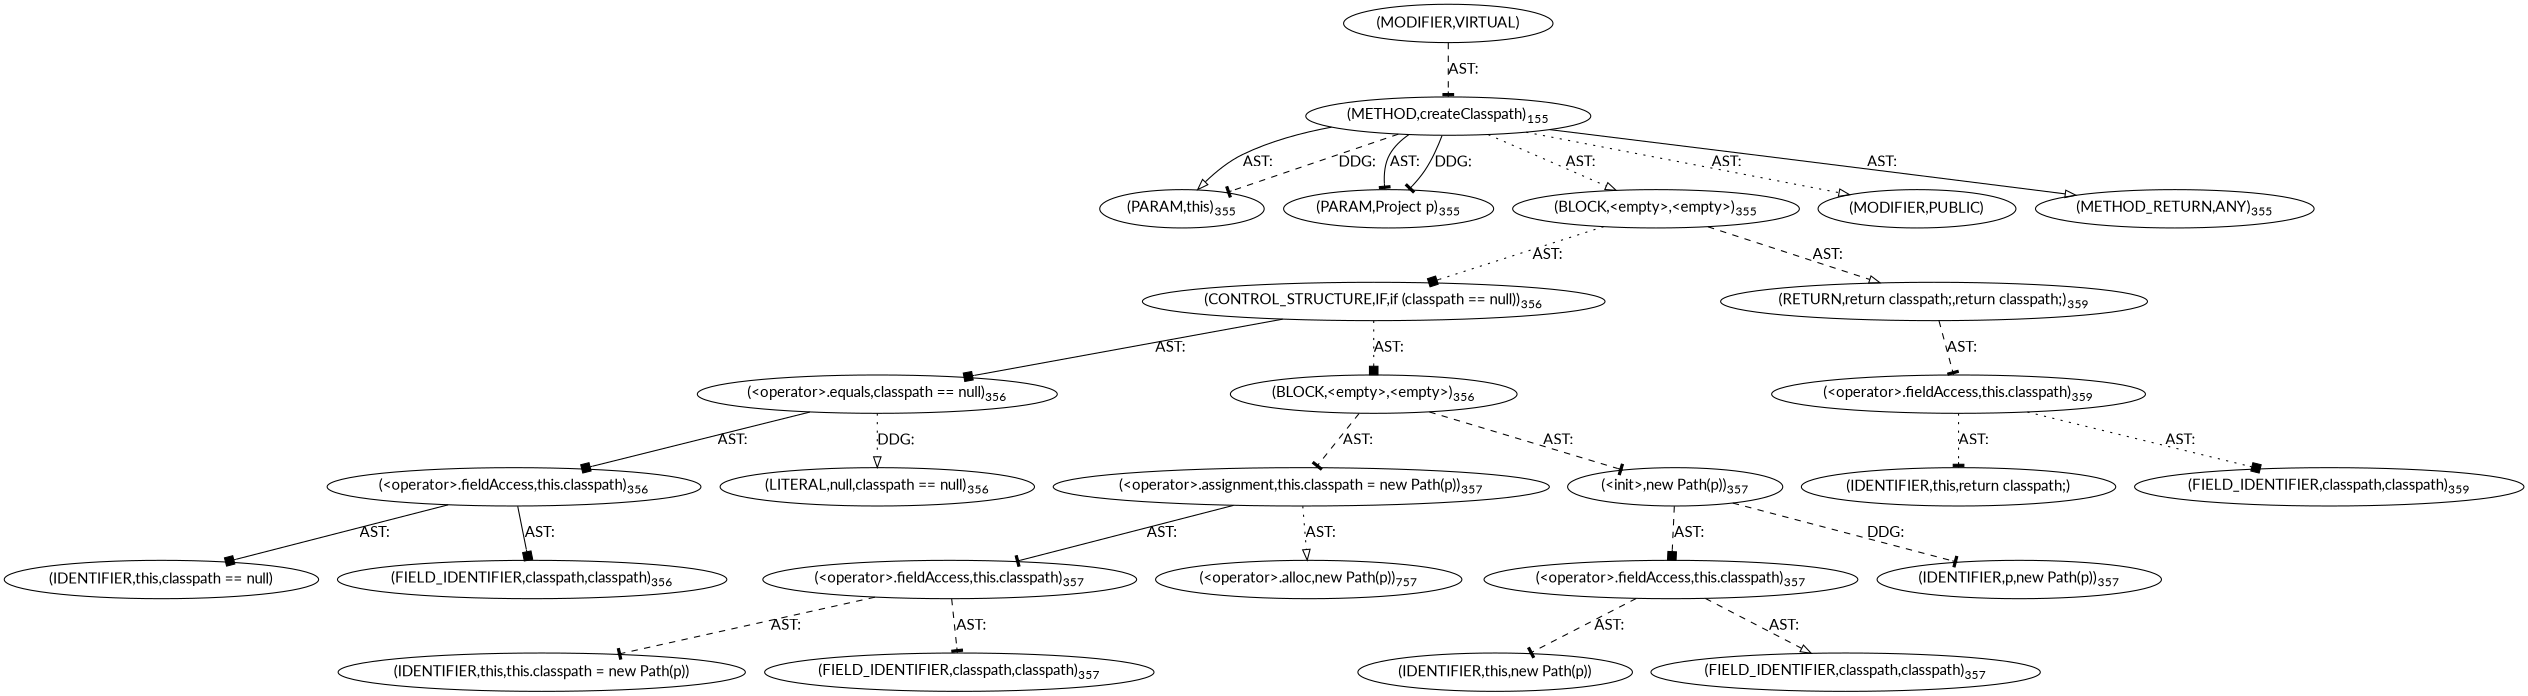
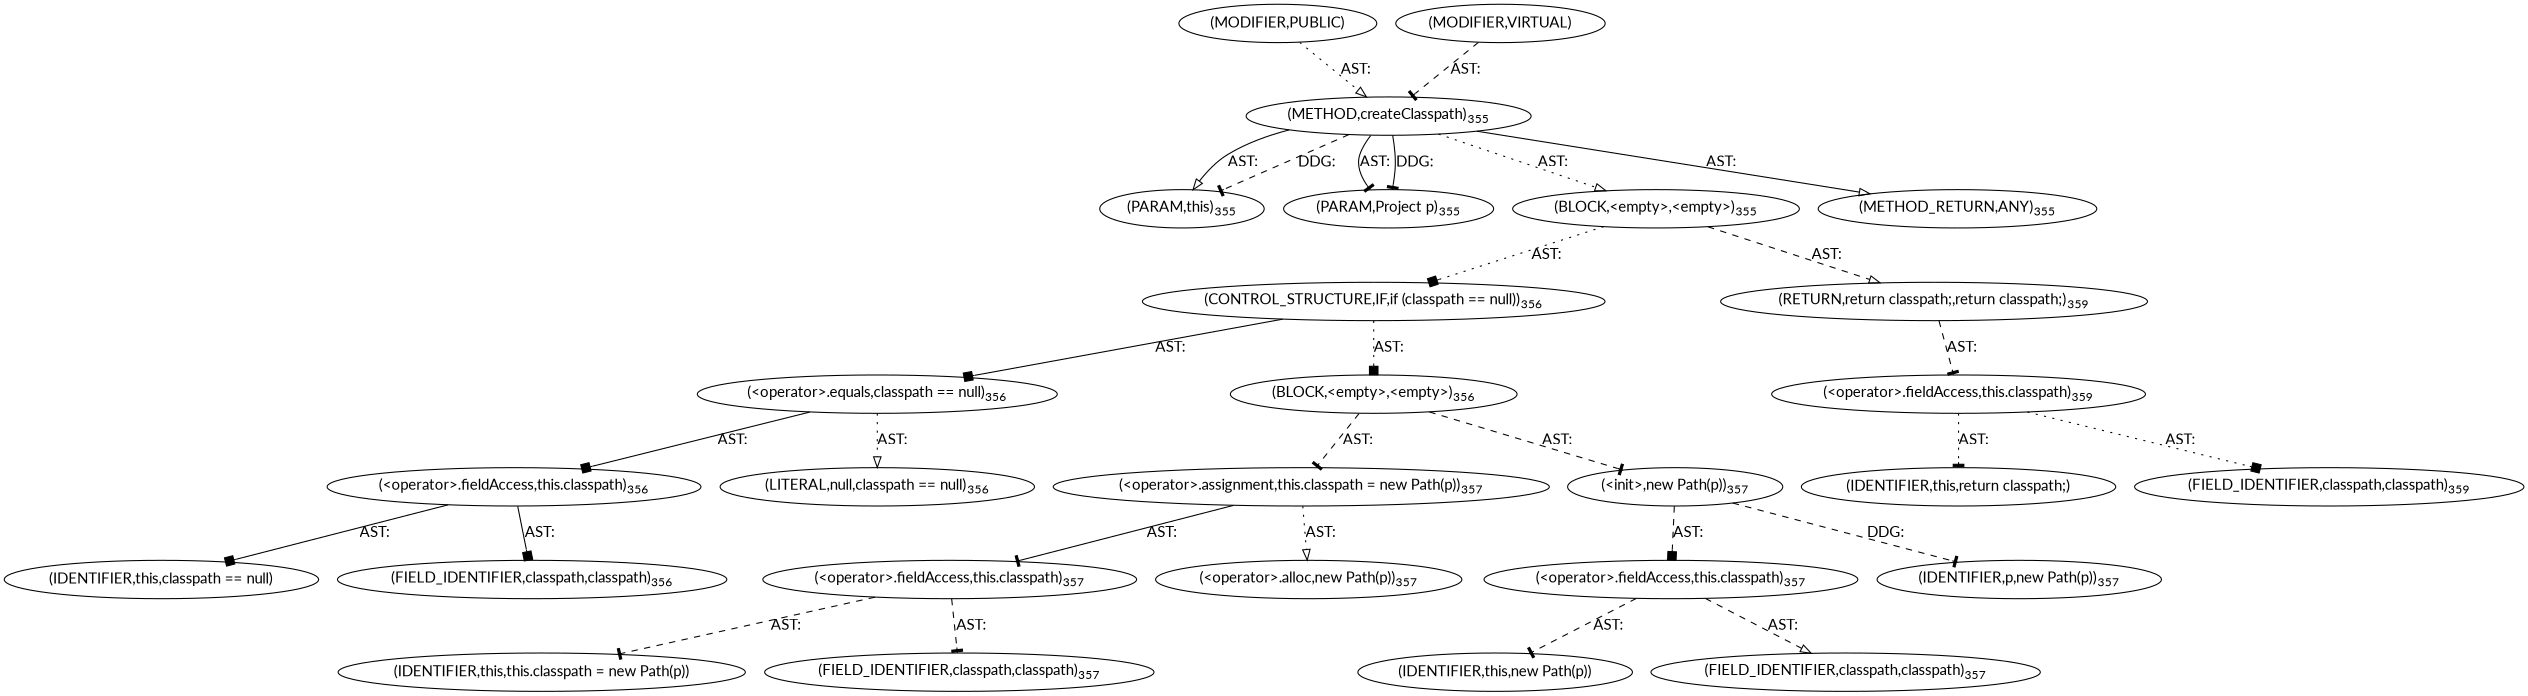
node "(METHOD,createClasspath)": text "155" -> "355"
edge "(METHOD,createClasspath)" -> "(MODIFIER,PUBLIC)": reversed
edge "(<operator>.equals,classpath == null)" -> "(LITERAL,null,classpath == null)": label "DDG: " -> "AST: "
node "(<operator>.alloc,new Path(p))": text "757" -> "357"
